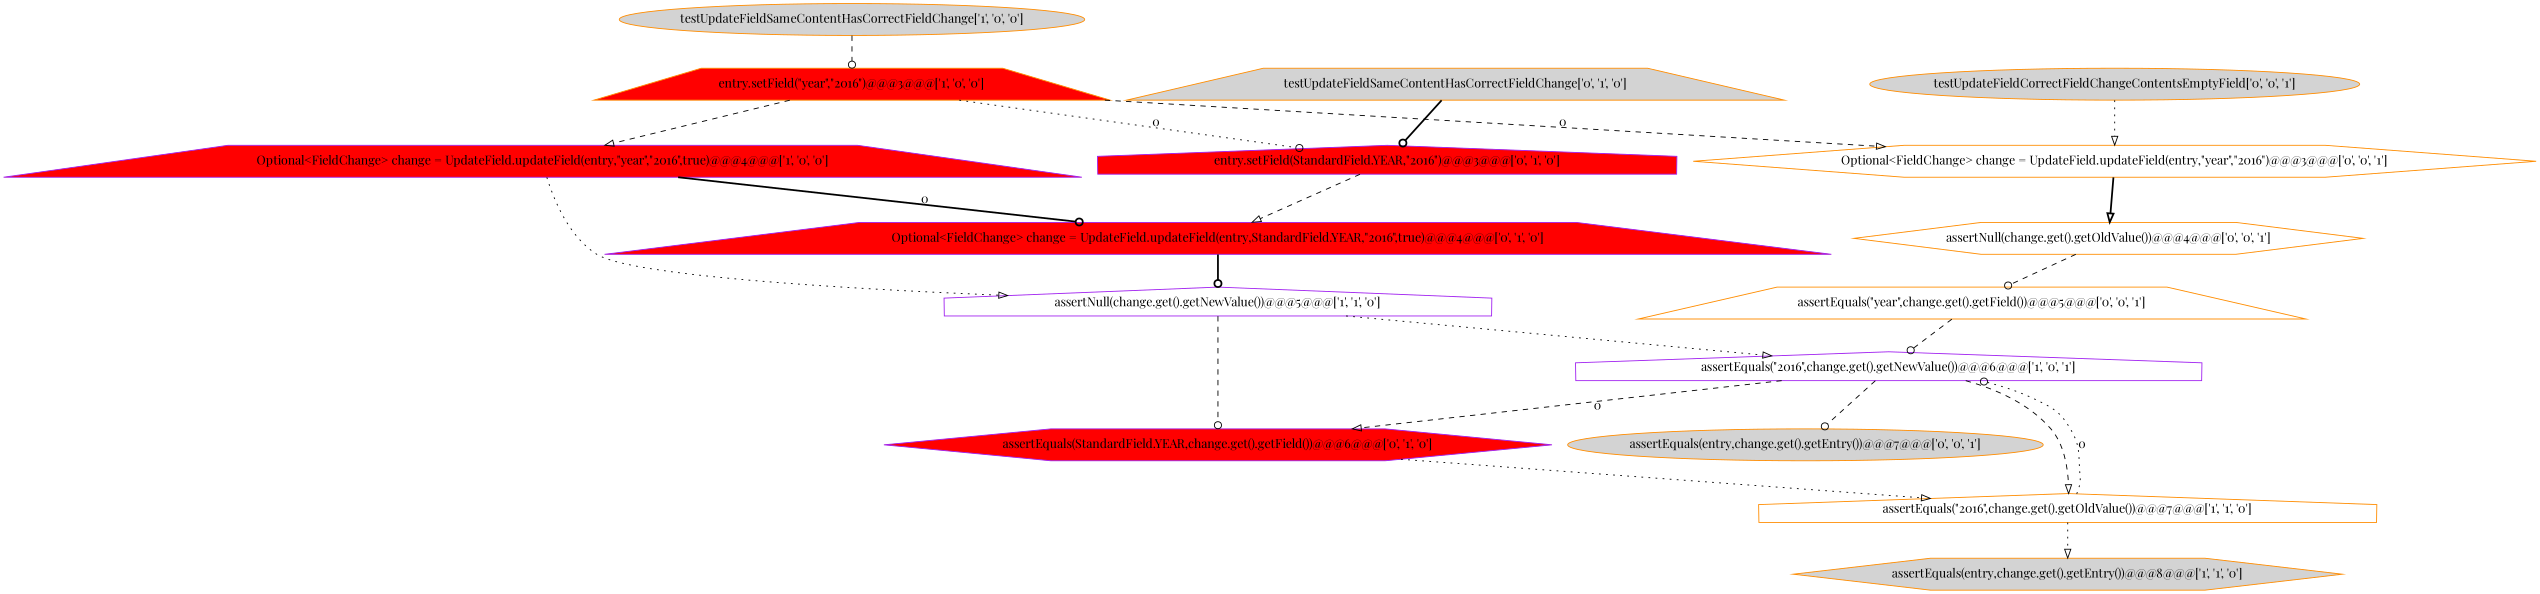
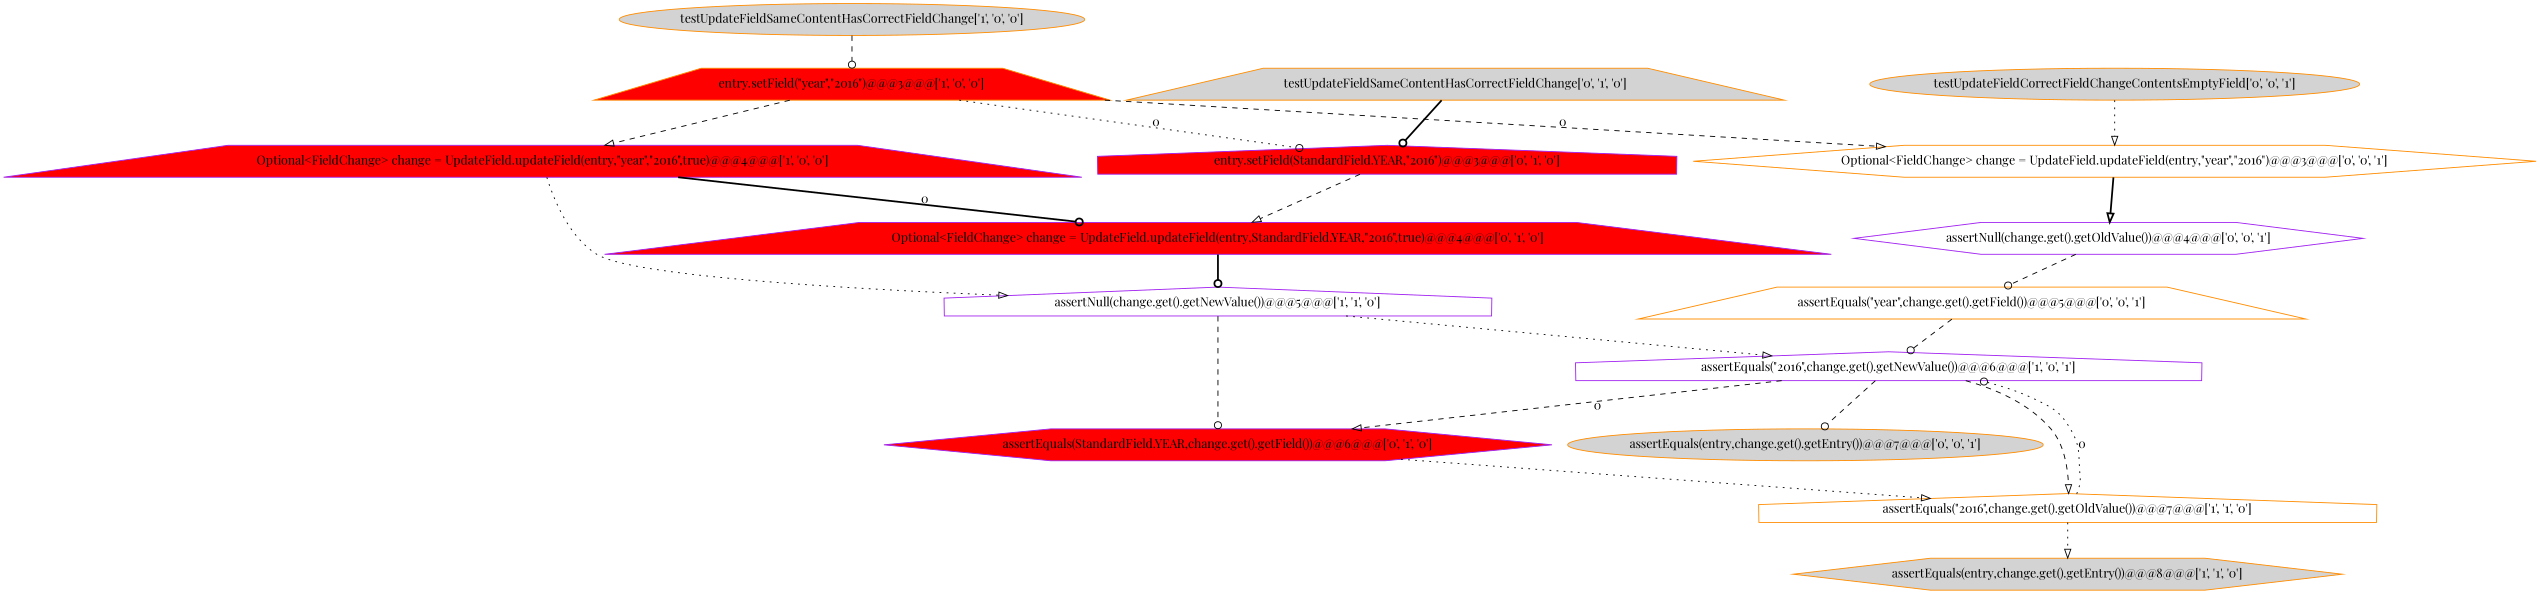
node "assertNull(change.get().getOldValue())@@@4@@@['0', '0', '1']": color darkorange -> purple
